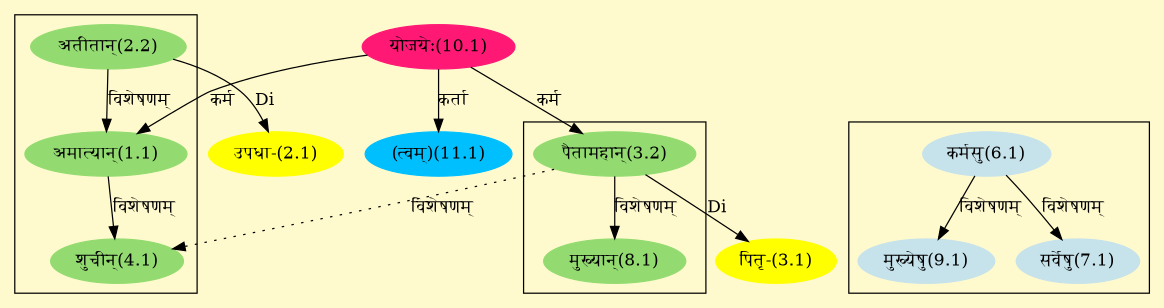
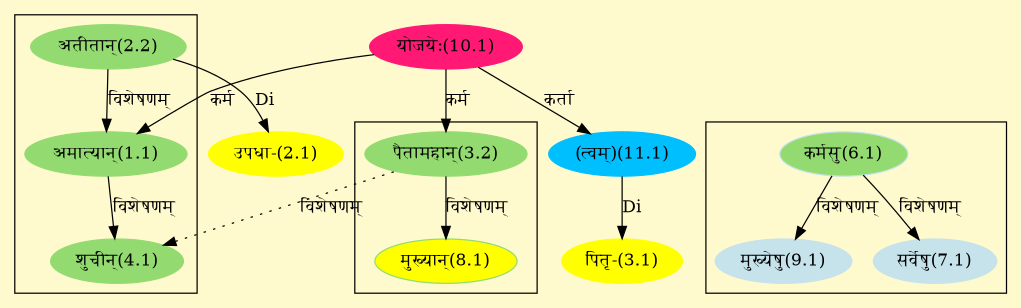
node "कर्मसु(6.1)": fillcolor #c6e2eb -> #93db70
edge "पैतामहान्(3.2)" -> "पितृ-(3.1)": now "(त्वम्)(11.1)" -> "पितृ-(3.1)"
node "मुख्यान्(8.1)": fillcolor #93db70 -> #ffff00
